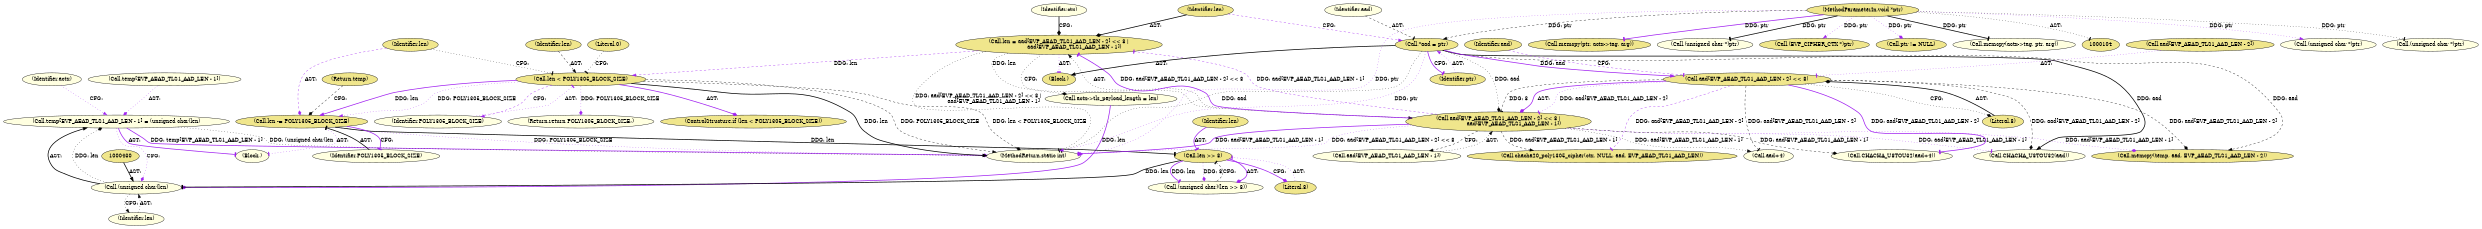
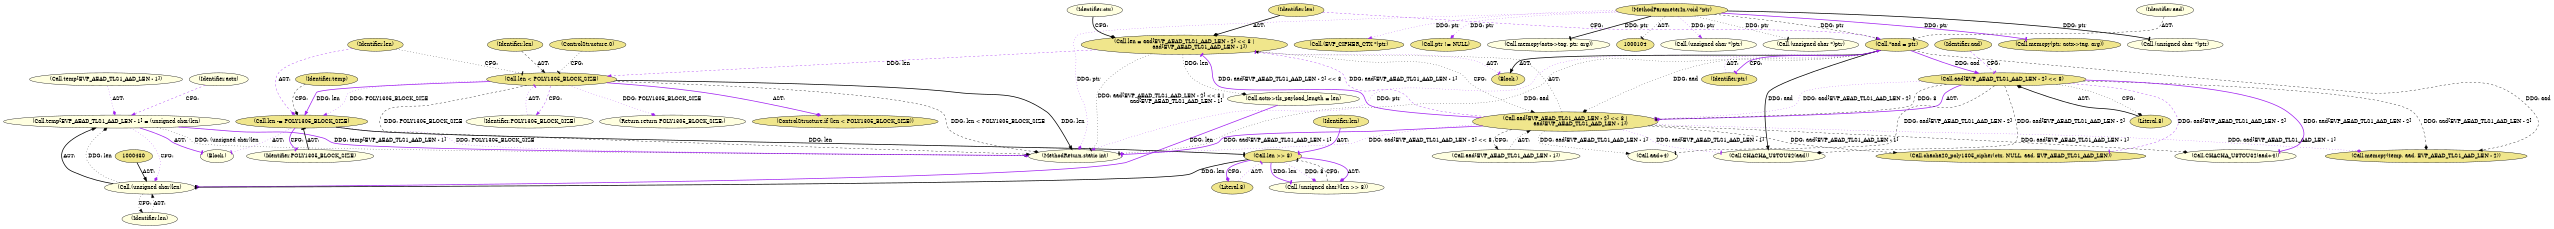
node "(Literal,0)": label "(Literal,0)" -> "(ControlStructure,0)"
node "(Call,aad[EVP_AEAD_TLS1_AAD_LEN - 2])": removed
node "(Return,temp)": label "(Return,temp)" -> "(Identifier,temp)"
edge "(Identifier,actx)" -> "(Call,temp[EVP_AEAD_TLS1_AAD_LEN - 1] = (unsigned char)len)": style dotted -> dashed
